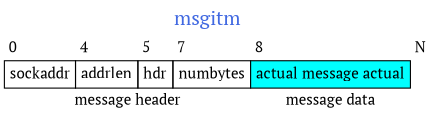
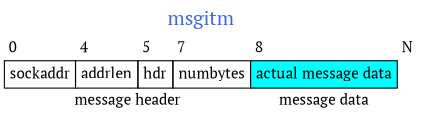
node "msgitm": text "actual message actual" -> "actual message data"
